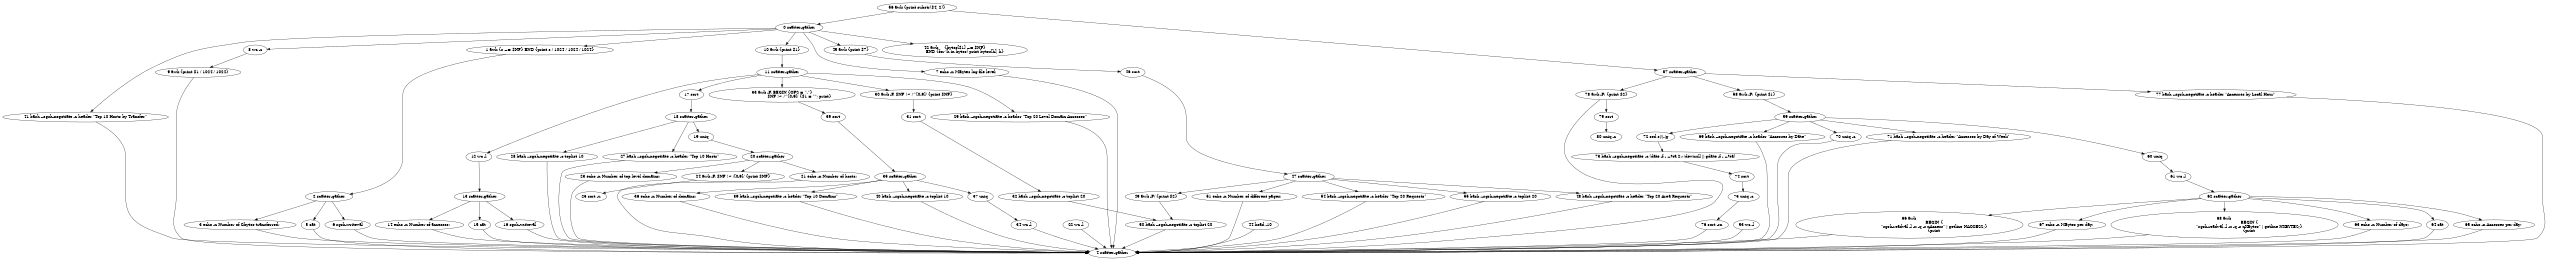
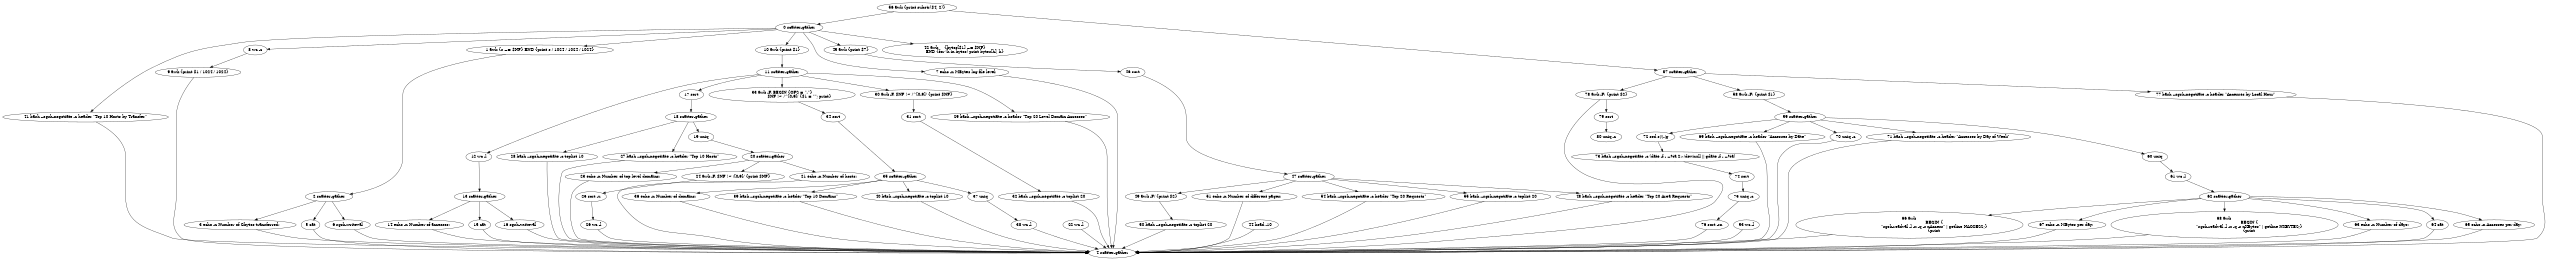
node "39 sort": label "39 sort" -> "34 sort"
edge "32 bash --sgsh-negotiate -c toplist 20" -> "50 bash --sgsh-negotiate -c toplist 20": now "32 bash --sgsh-negotiate -c toplist 20" -> "4 scatter-gather"
node "26 wc -l": added
node "34 wc -l": label "34 wc -l" -> "38 wc -l"
